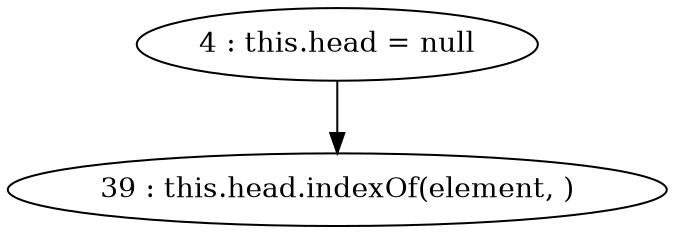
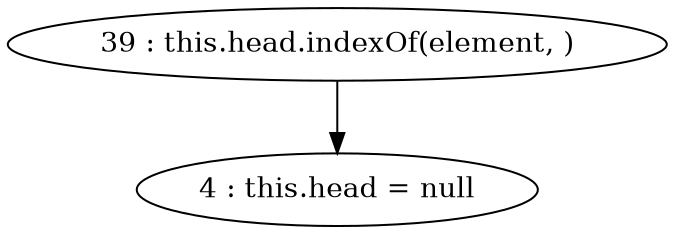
edge "4 : this.head = null" -> "39 : this.head.indexOf(element, )": reversed
